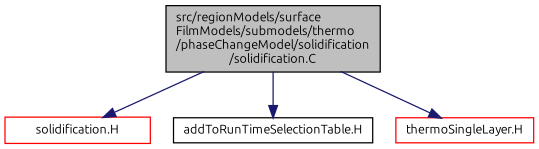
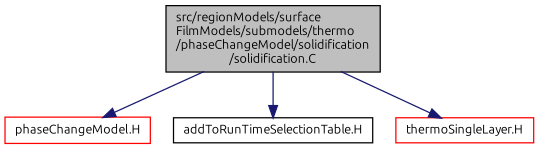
node "solidification.H": label "solidification.H" -> "phaseChangeModel.H"
